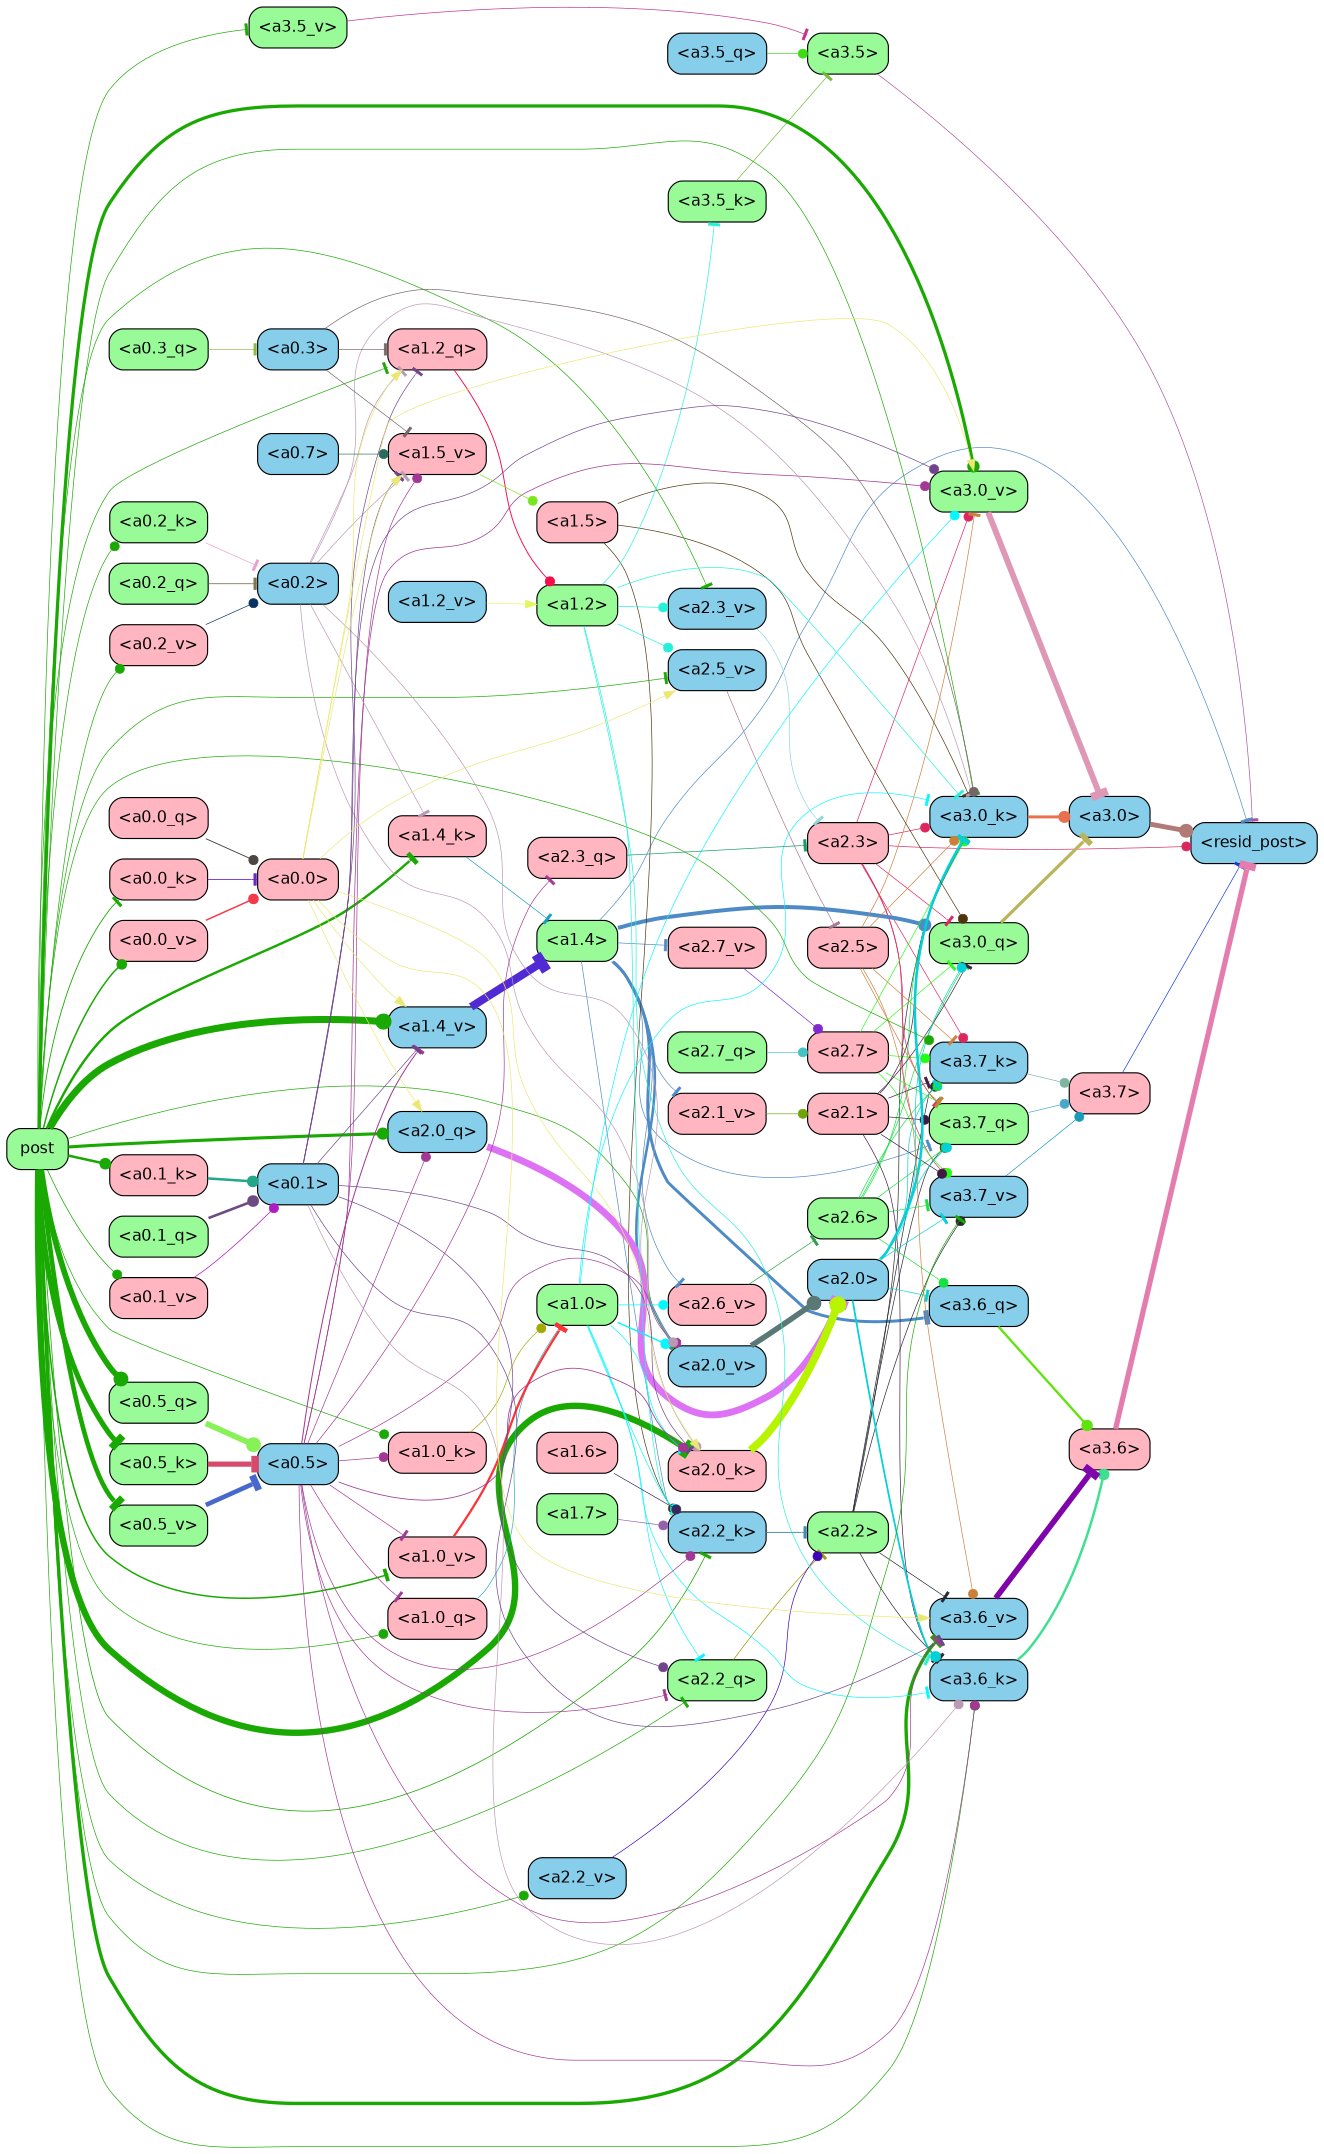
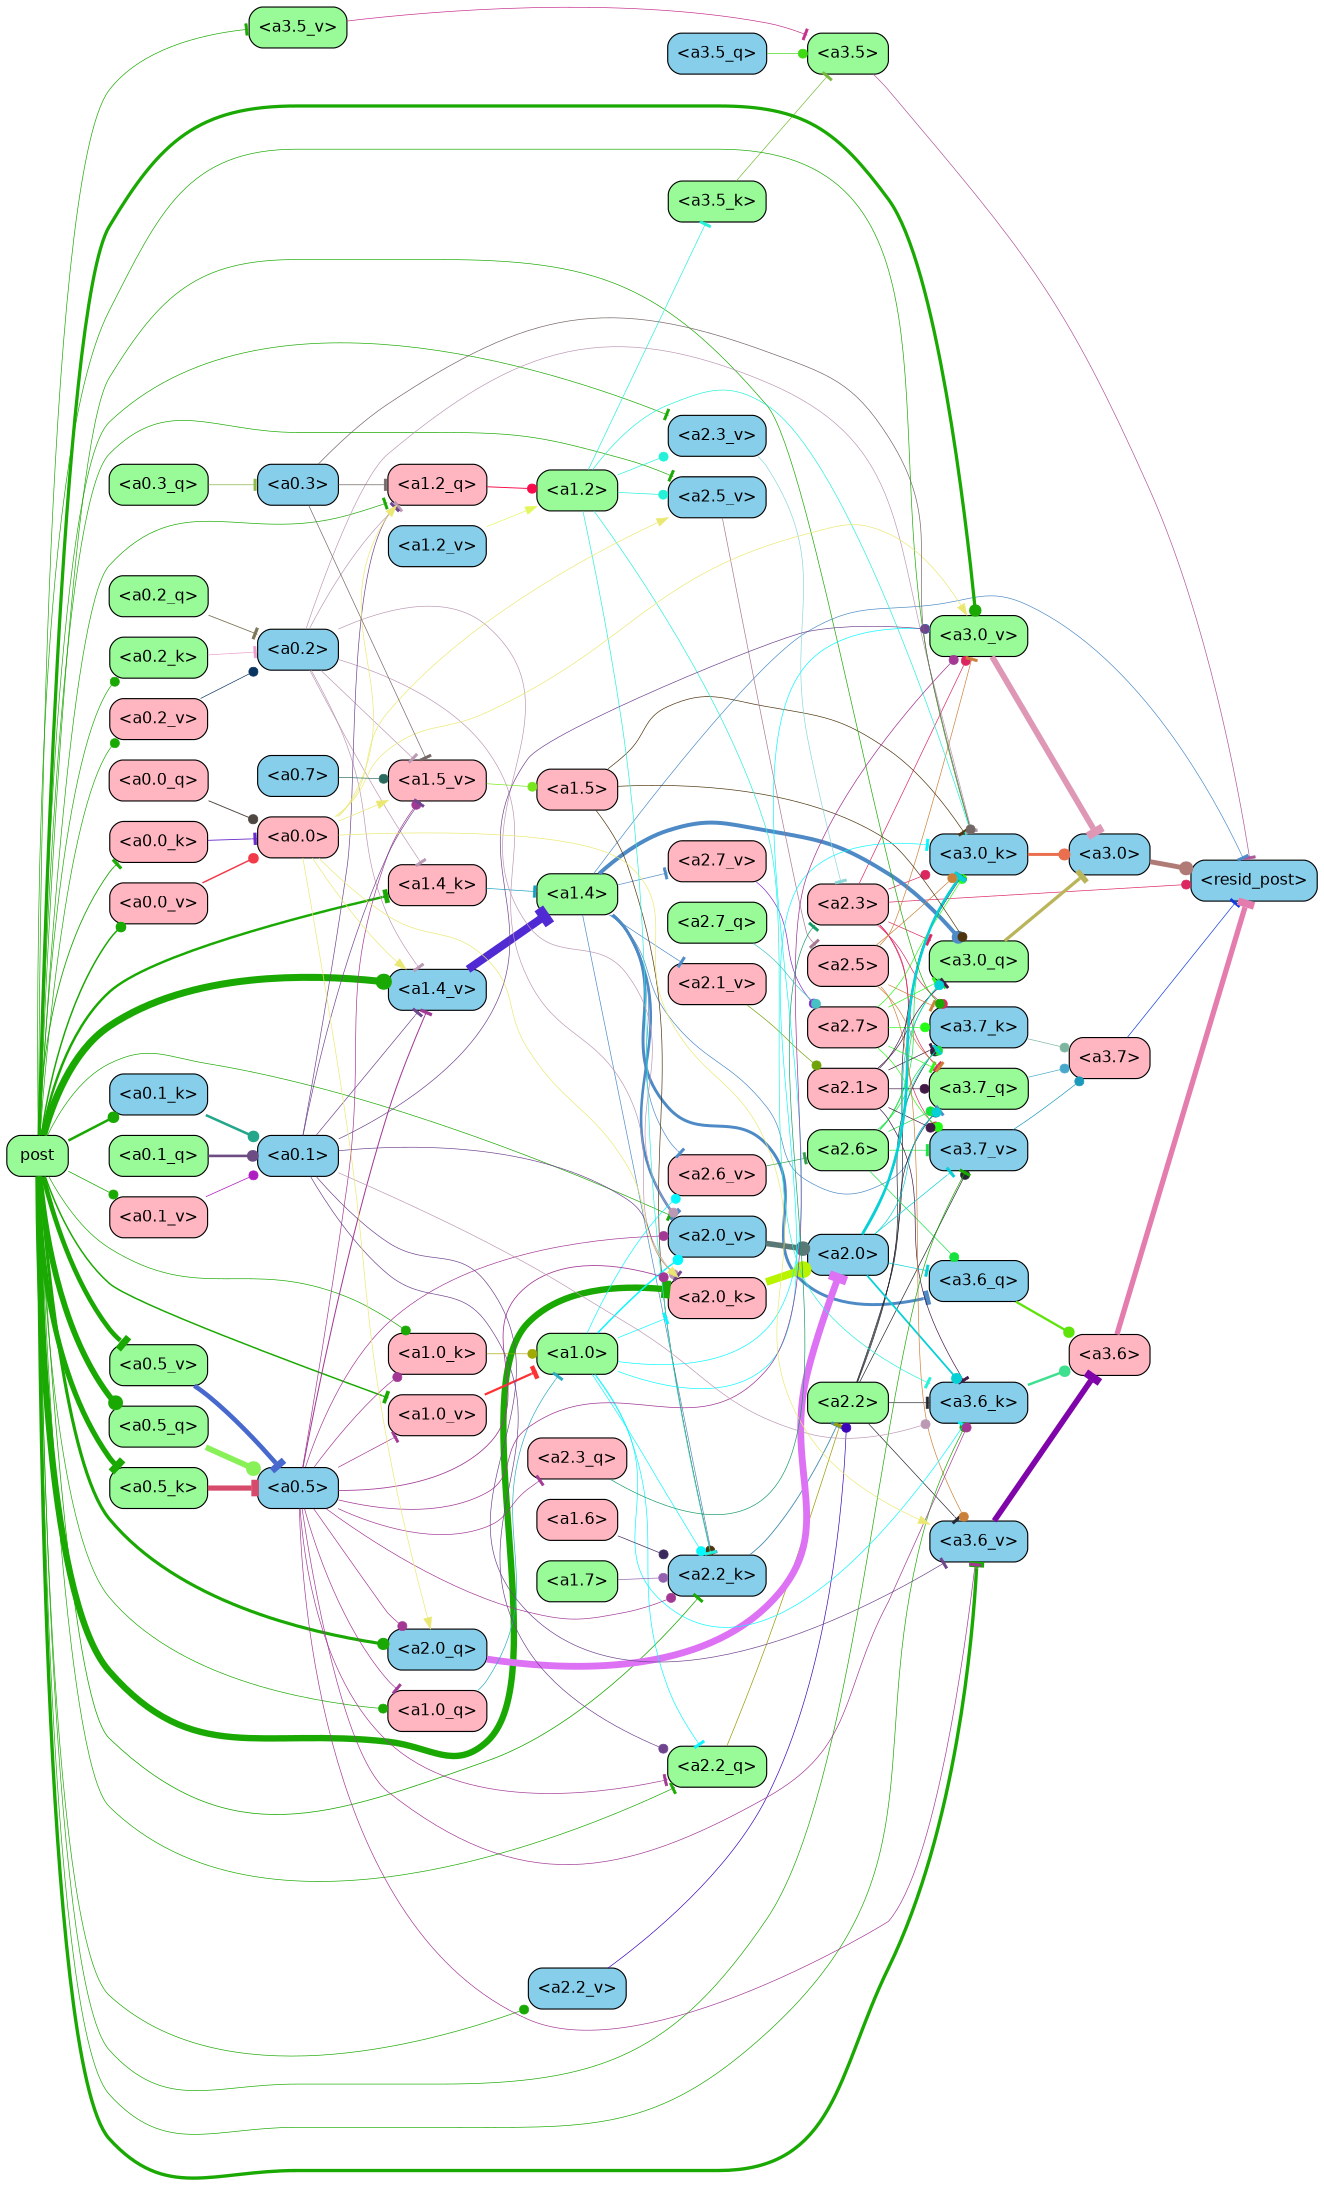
edge "<a0.2>" -> "<a1.4_v>": added
node "<a0.1_k>": fillcolor lightpink -> skyblue
